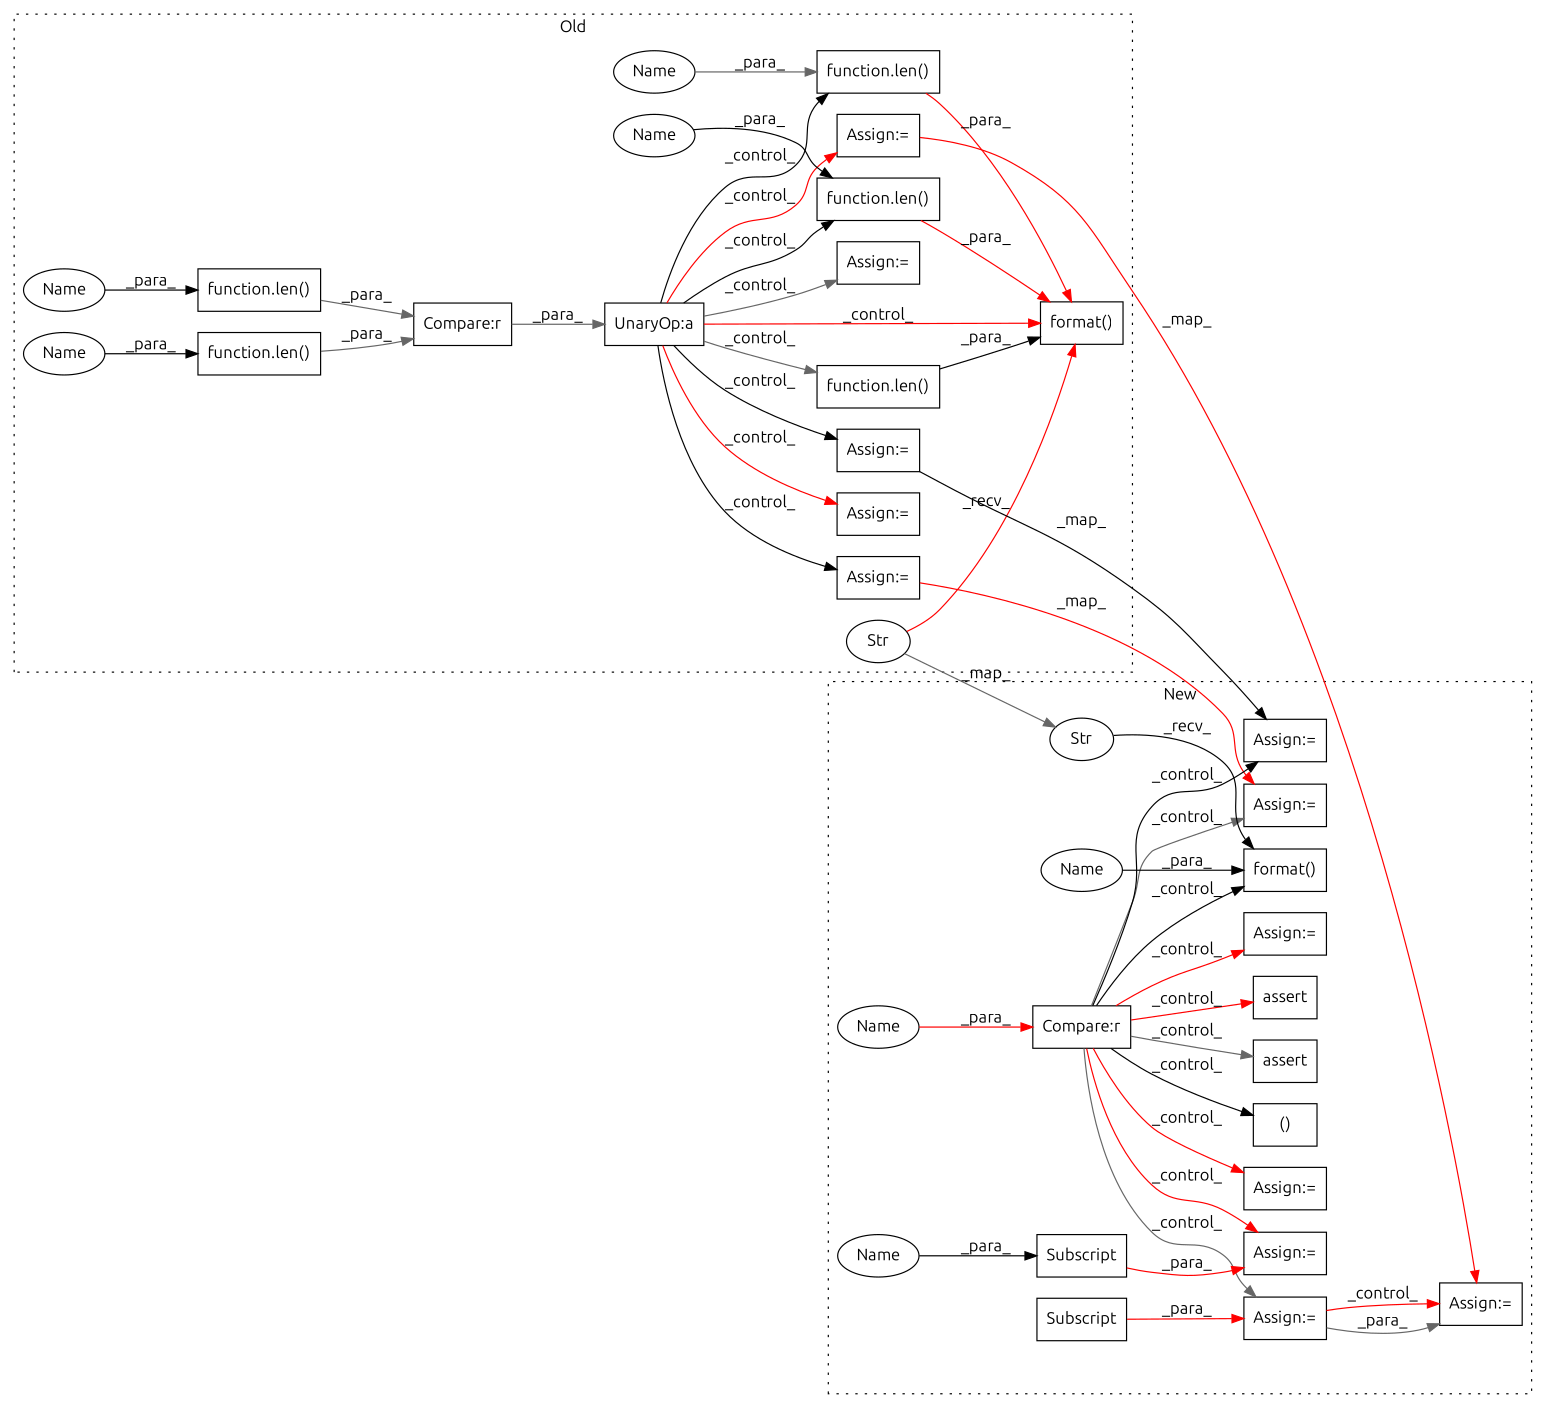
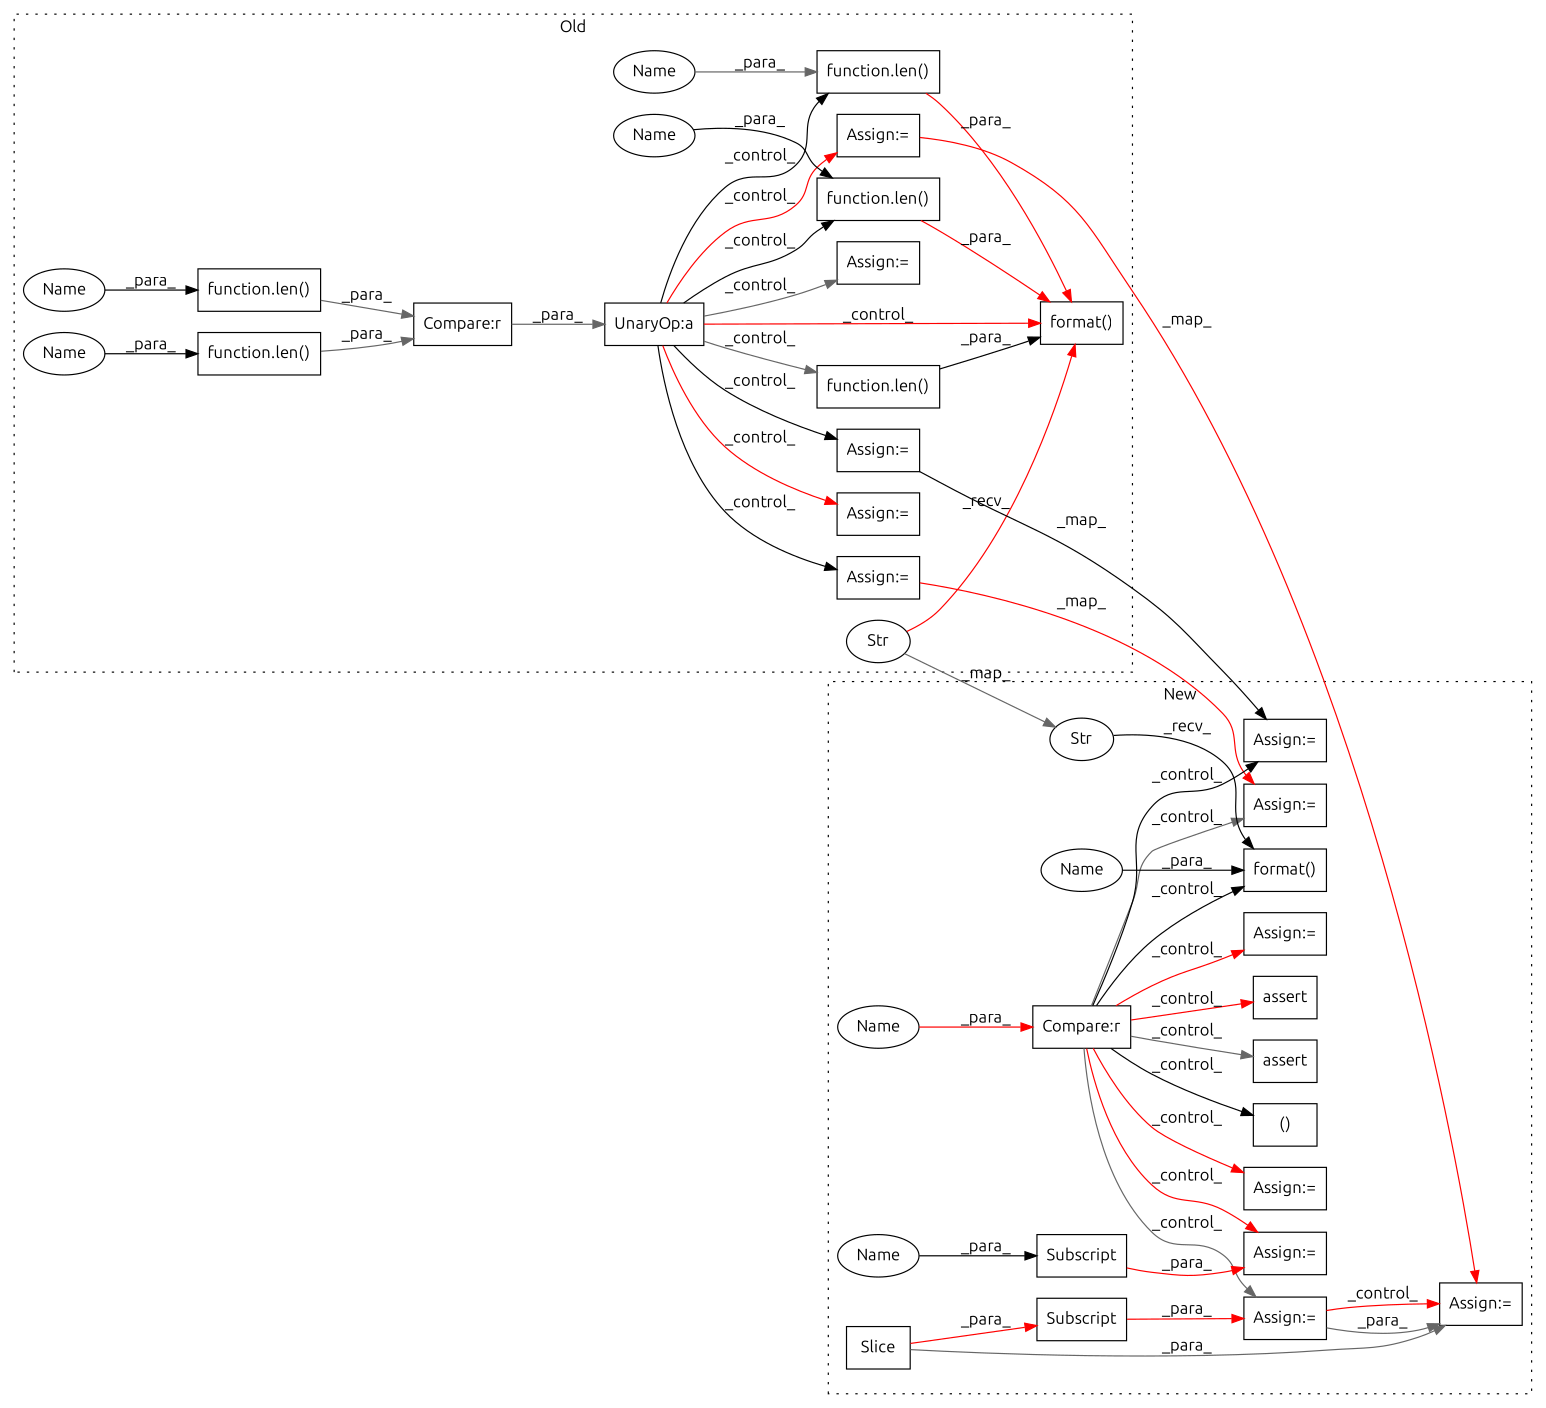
node "Slice": added
